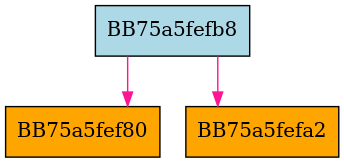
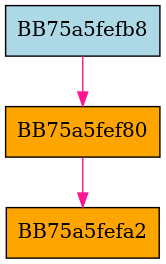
edge "BB75a5fefb8" -> "BB75a5fefa2": now "BB75a5fef80" -> "BB75a5fefa2"
